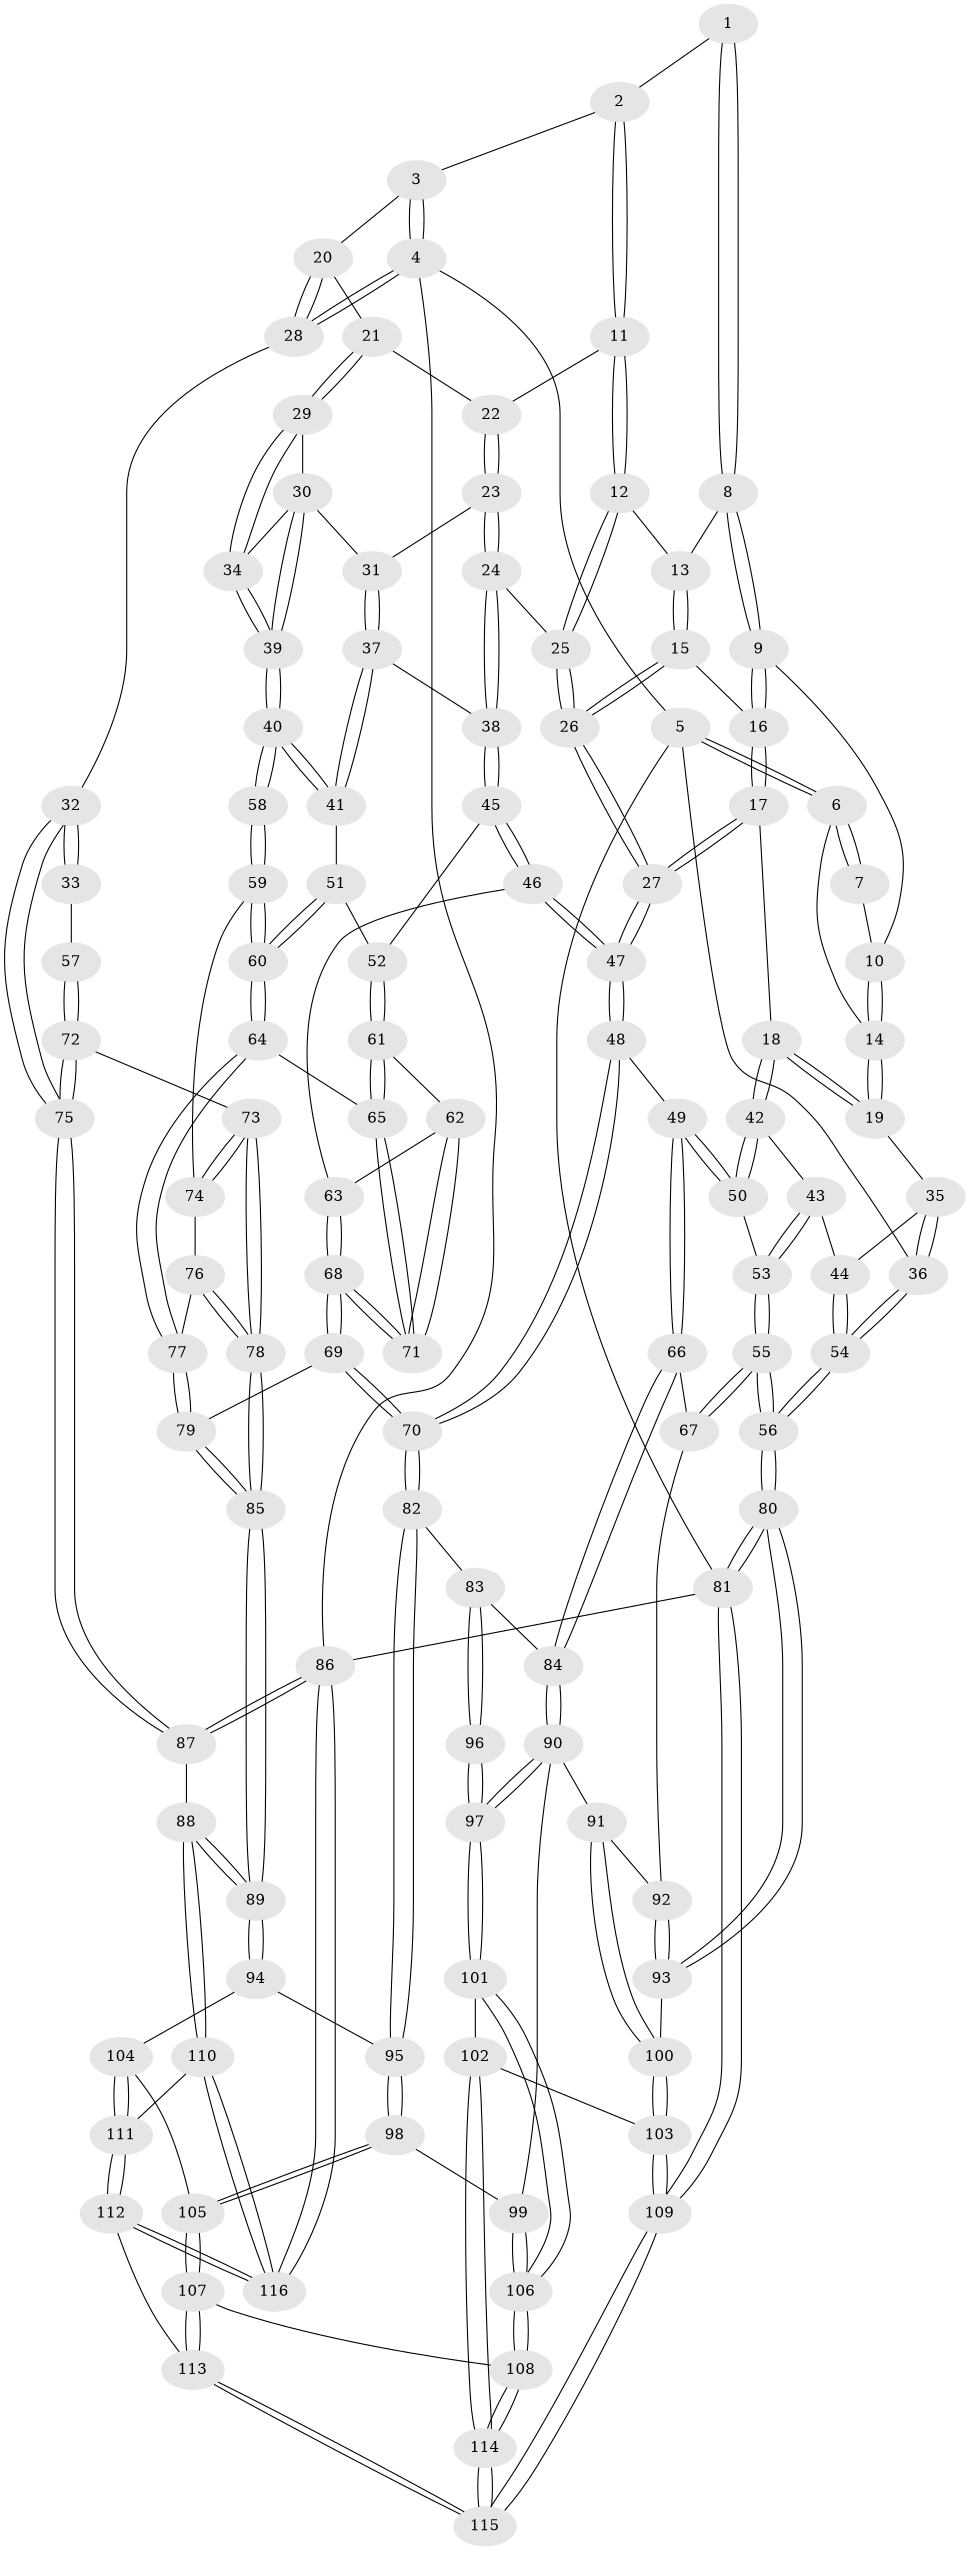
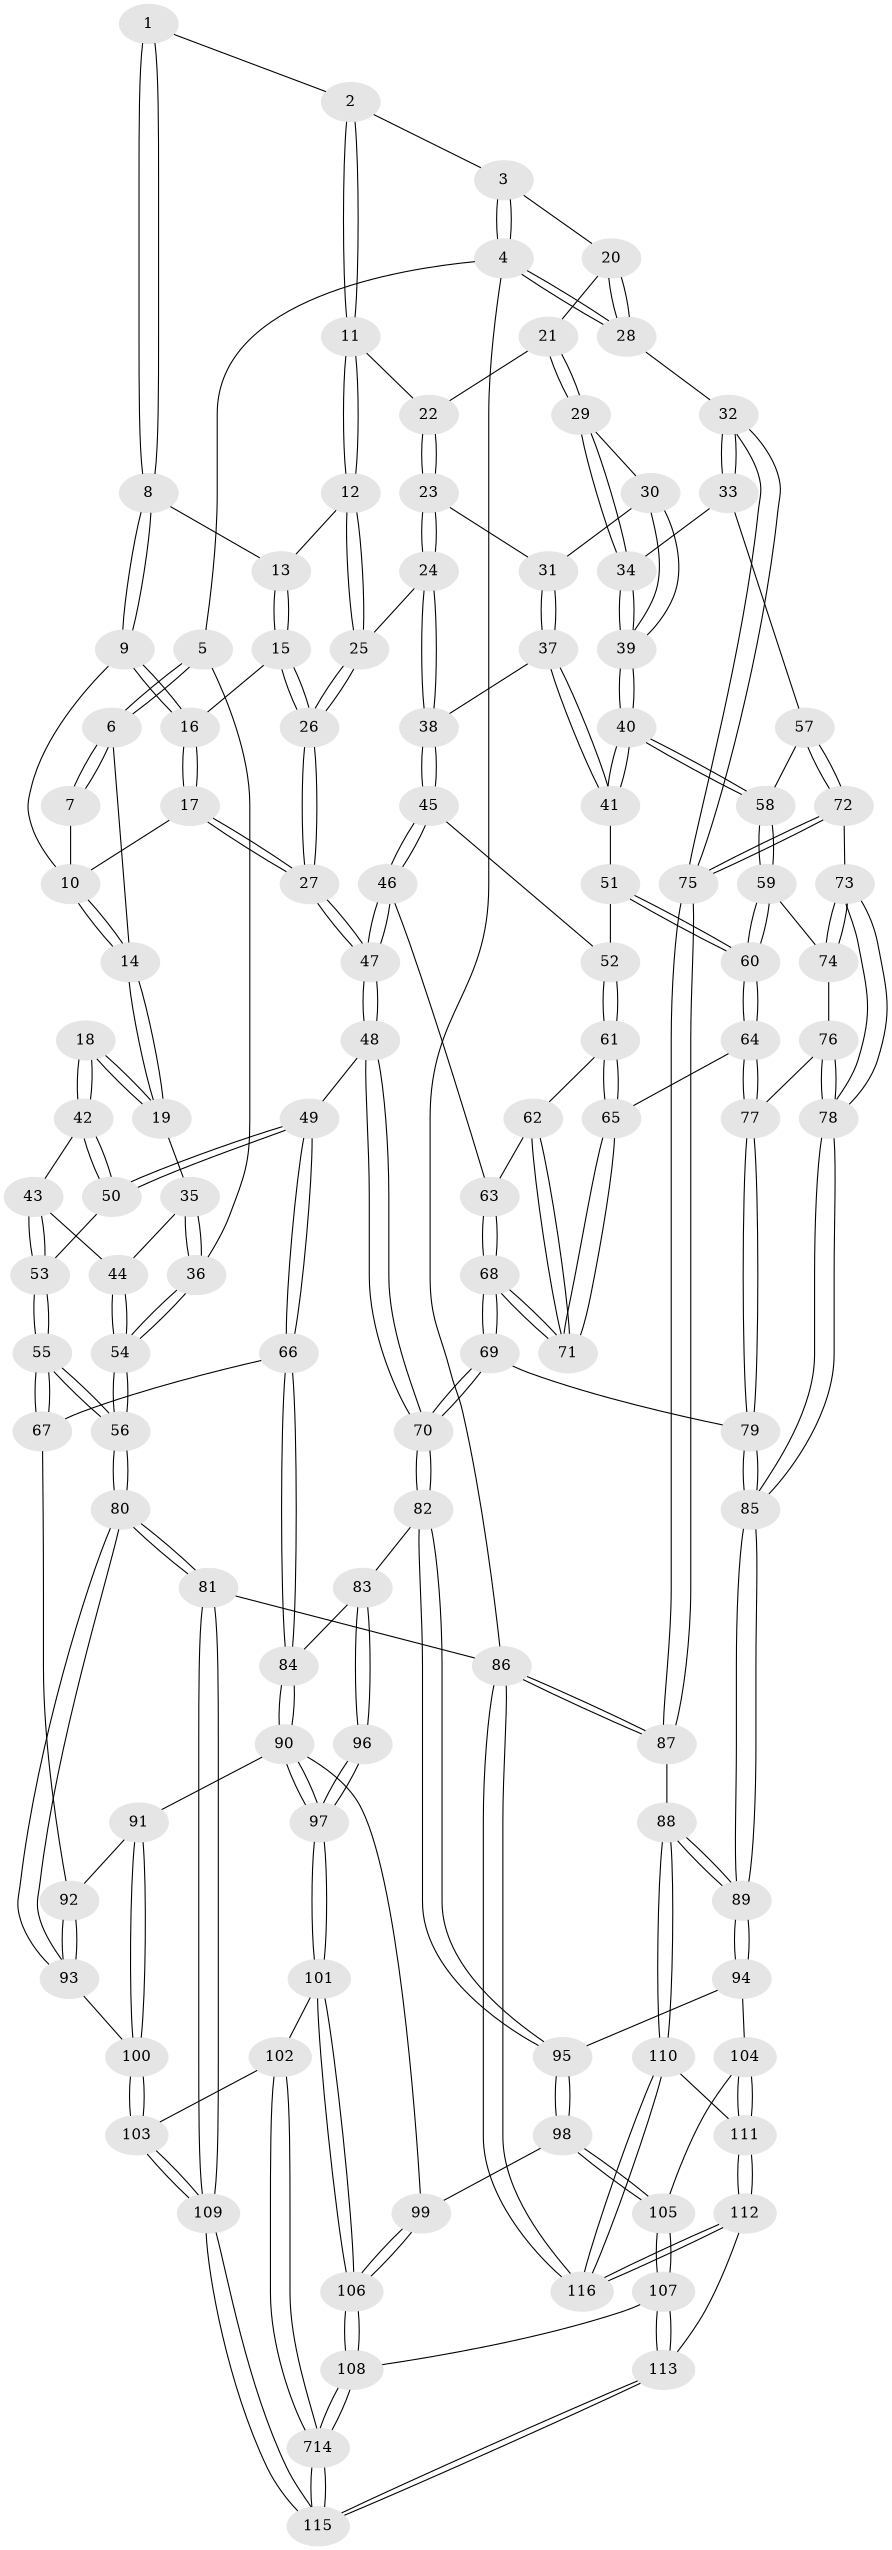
edge "30" -- "34": now "33" -- "34"
edge "57" -- "58": added
edge "17" -- "18": now "17" -- "10"
edge "5" -- "81": removed
node "114": label "114" -> "714"
